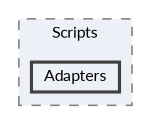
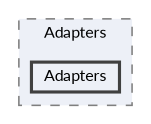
cluster "Scripts": label "Scripts" -> "Adapters"
